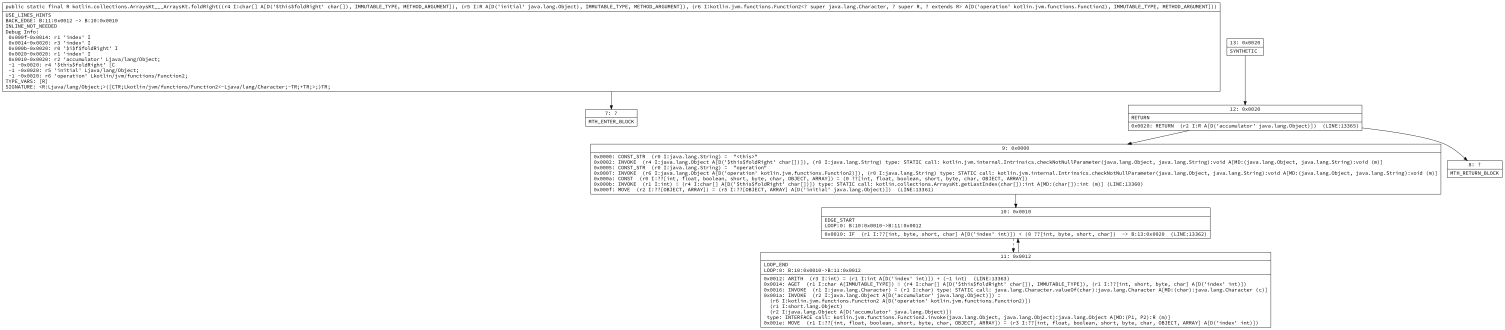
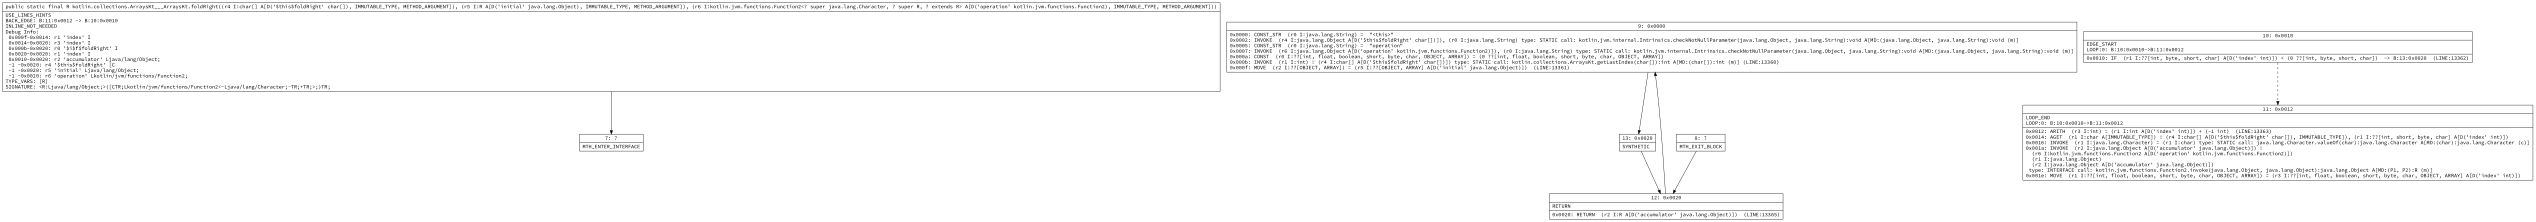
node "7: ?": text "MTH_ENTER_BLOCK" -> "MTH_ENTER_INTERFACE"
edge "12: 0x0020" -> "8: ?": reversed
node "8: ?": text "MTH_RETURN_BLOCK" -> "MTH_EXIT_BLOCK"
edge "9: 0x0000" -> "10: 0x0010": now "9: 0x0000" -> "13: 0x0020"
edge "11: 0x0012" -> "10: 0x0010": removed
node "11: 0x0012": text "(r1 I:short.lang.Object)" -> "(r1 I:java.lang.Object)"
